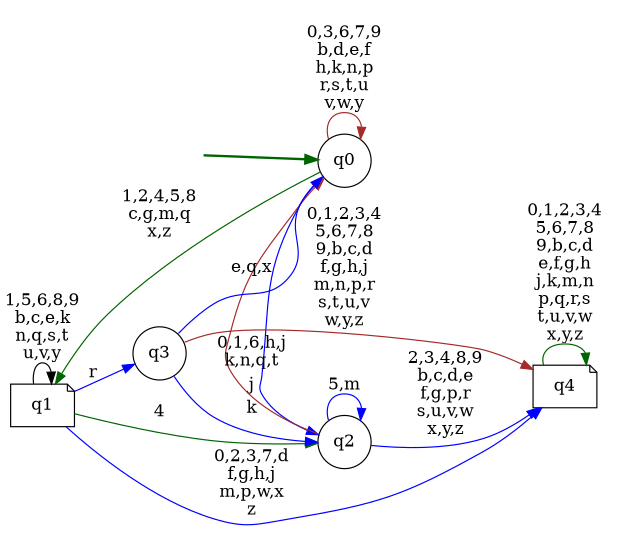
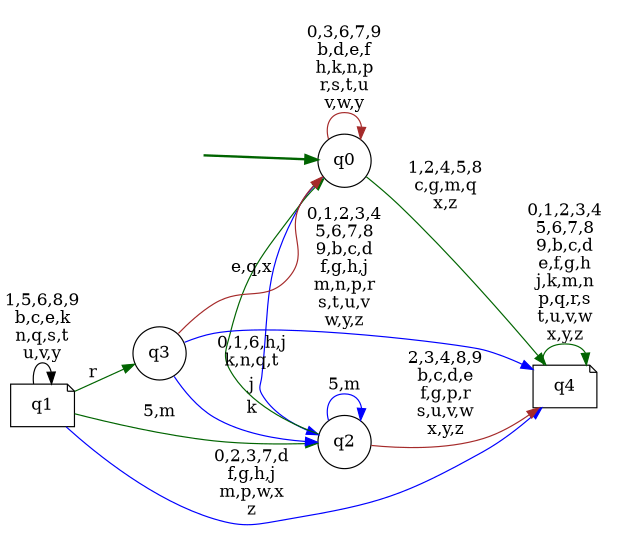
edge "q0" -> "q1": now "q0" -> "q4"
edge "q3" -> "q0": color blue -> brown
edge "q2" -> "q0": color brown -> darkgreen
edge "q3" -> "q4": color brown -> blue
edge "q1" -> "q3": color blue -> darkgreen
edge "q1" -> "q2": label "4" -> "5,m"
edge "q2" -> "q4": color blue -> brown
